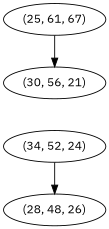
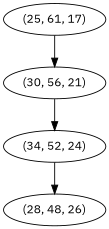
node "(25, 61, 67)": label "(25, 61, 67)" -> "(25, 61, 17)"
edge "(30, 56, 21)" -> "(34, 52, 24)": added
